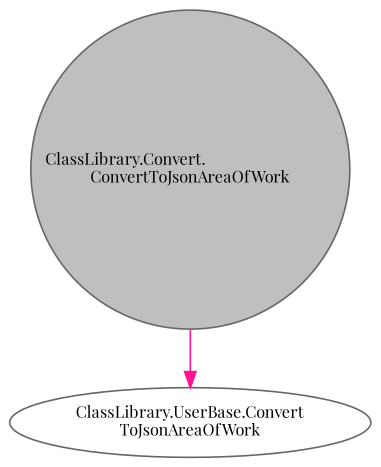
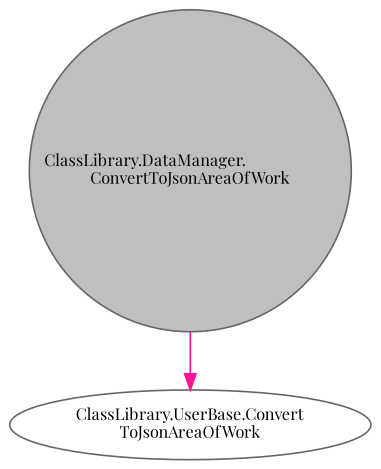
node "ClassLibrary.Convert. ConvertToJsonAreaOfWork": label "ClassLibrary.Convert. ConvertToJsonAreaOfWork" -> "ClassLibrary.DataManager. ConvertToJsonAreaOfWork"
